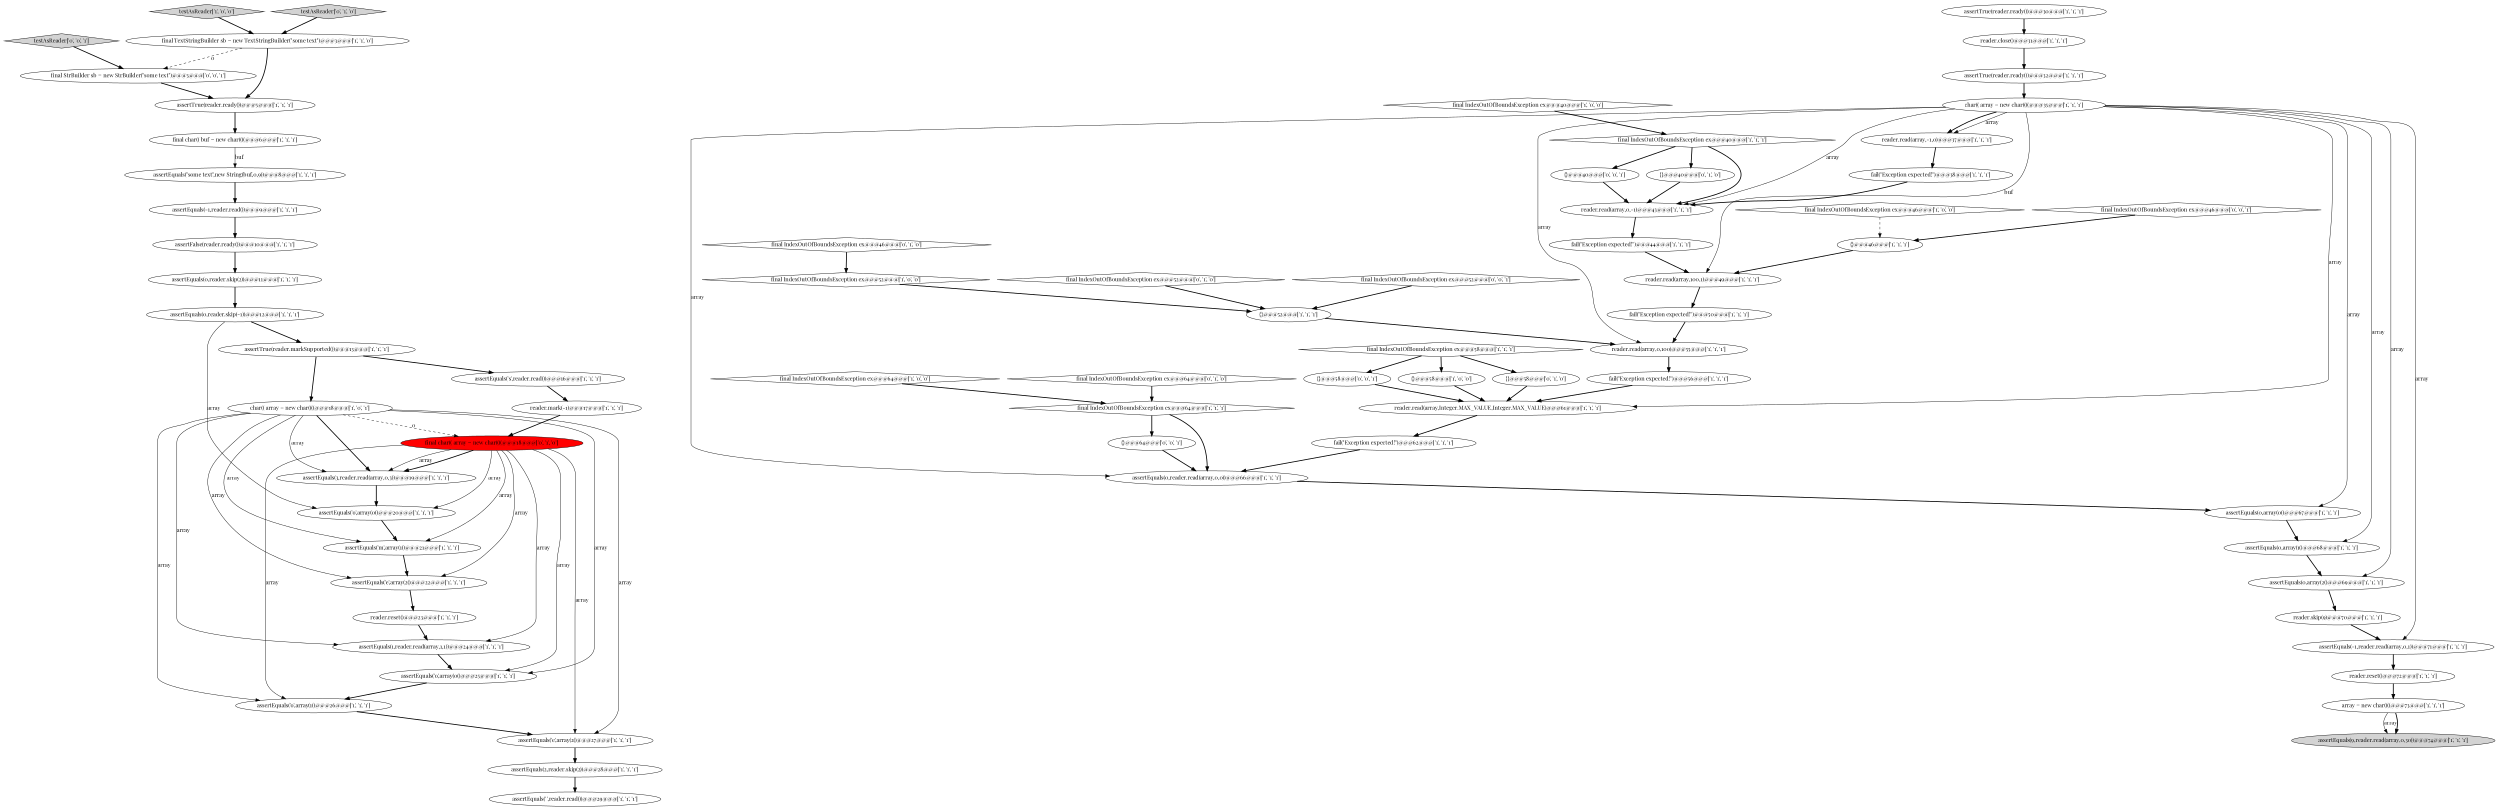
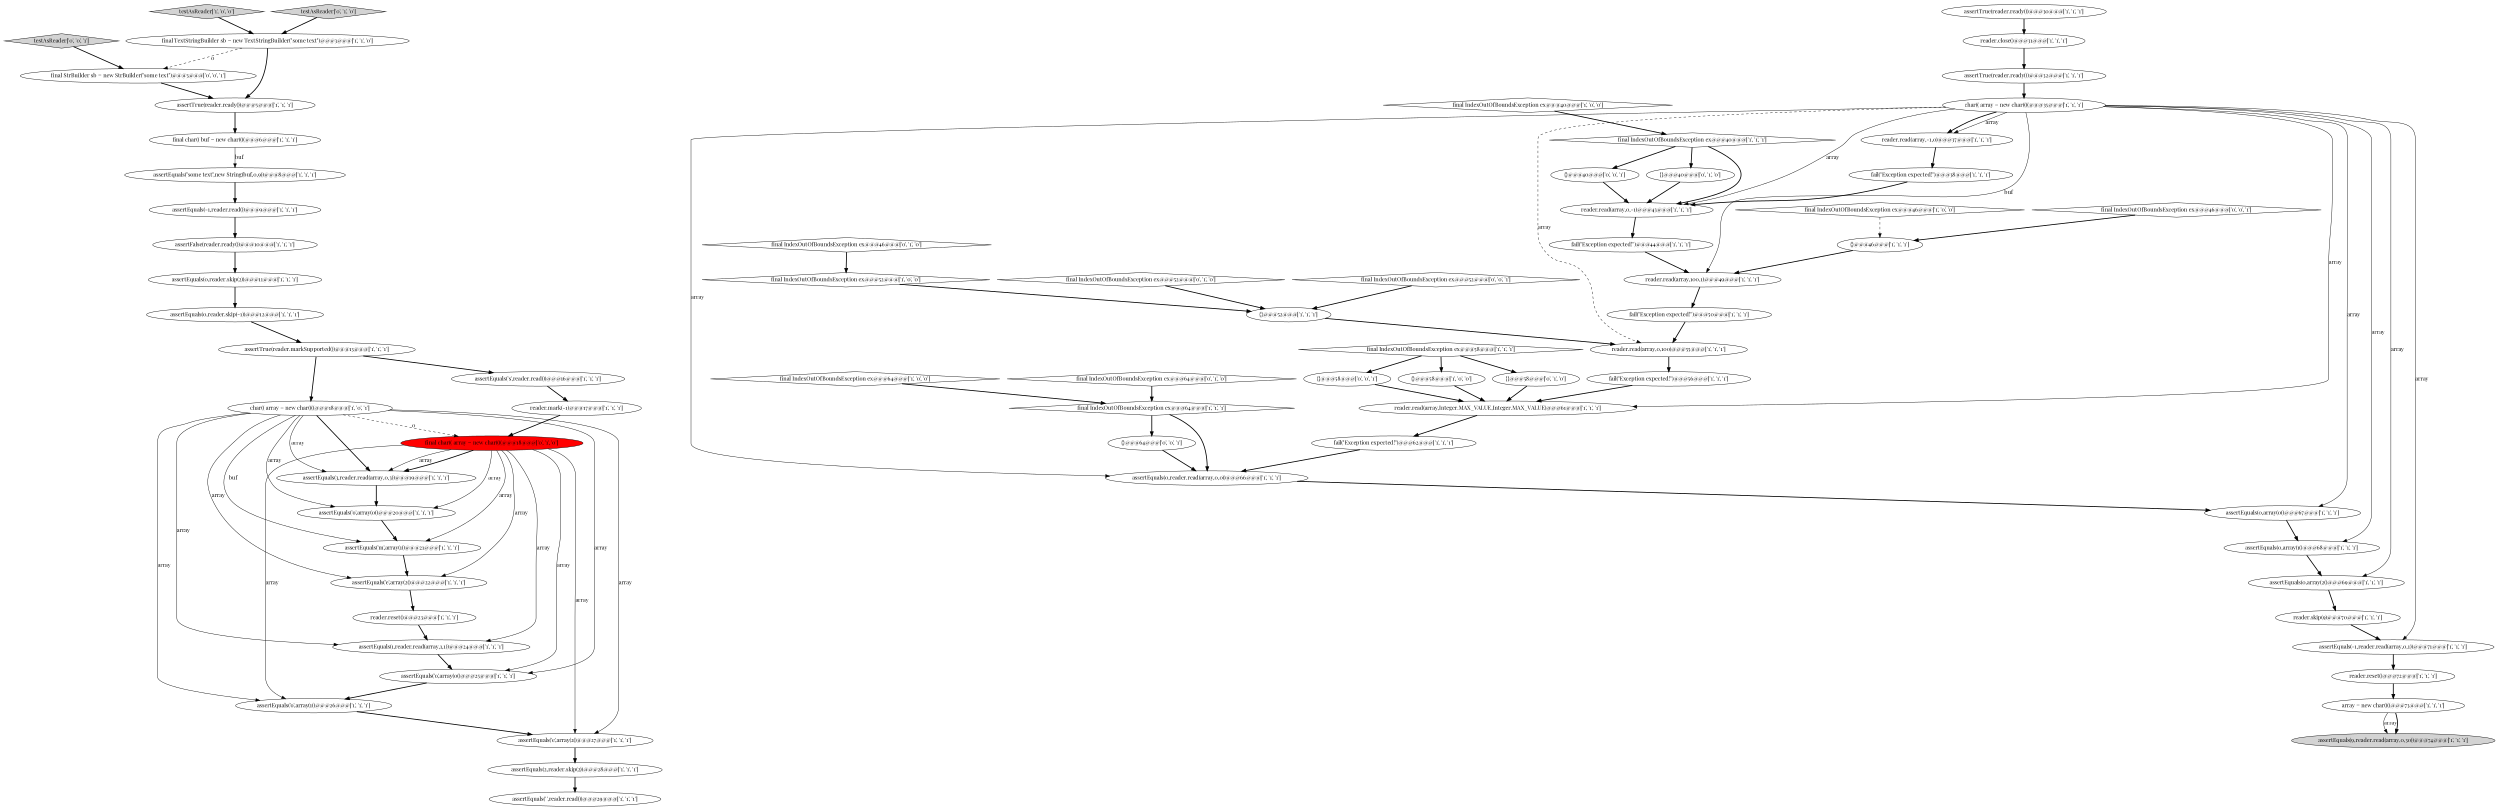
edge "char(( array = new char((((@@@35@@@['1', '1', '1']" -> "reader.read(array,0,100)@@@55@@@['1', '1', '1']": style solid -> dashed
edge "assertEquals(0,reader.skip(-1))@@@12@@@['1', '1', '1']" -> "assertEquals('o',array(0()@@@20@@@['1', '1', '1']": now "char(( array = new char((((@@@18@@@['1', '0', '1']" -> "assertEquals('o',array(0()@@@20@@@['1', '1', '1']"
edge "char(( array = new char((((@@@18@@@['1', '0', '1']" -> "assertEquals('m',array(1()@@@21@@@['1', '1', '1']": label "array" -> "buf"
